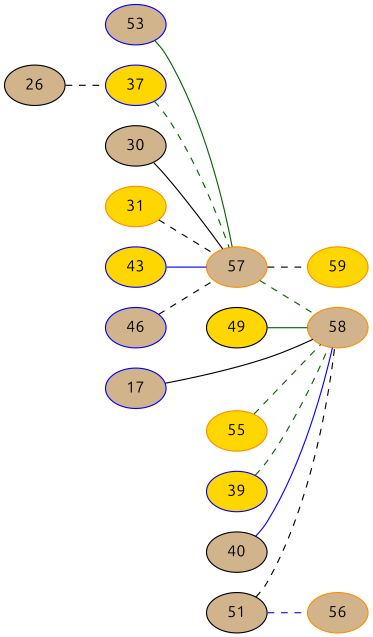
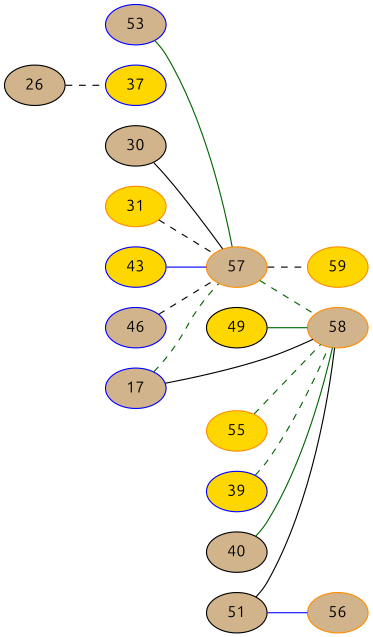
edge "37" -- "57": now "17" -- "57"
edge "58" -- "40": color blue -> darkgreen
edge "58" -- "51": style dashed -> solid
edge "51" -- "56": style dashed -> solid
